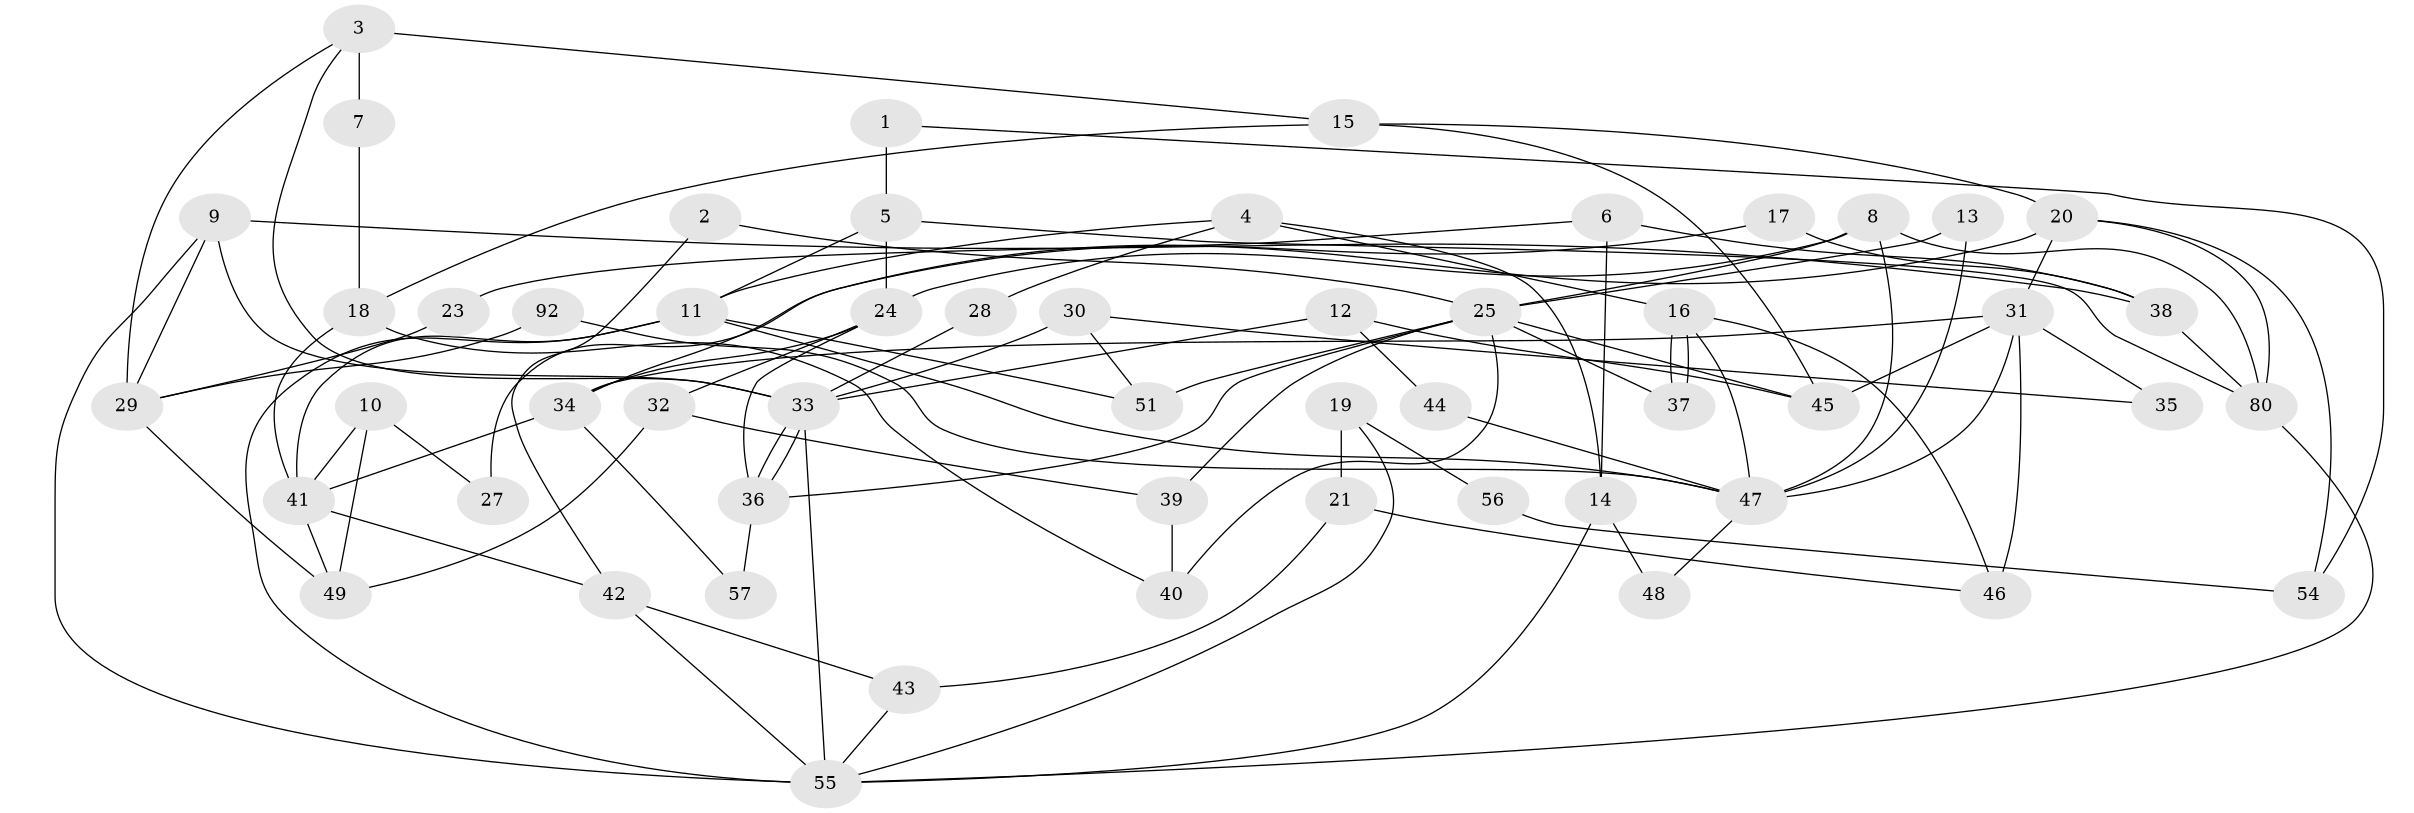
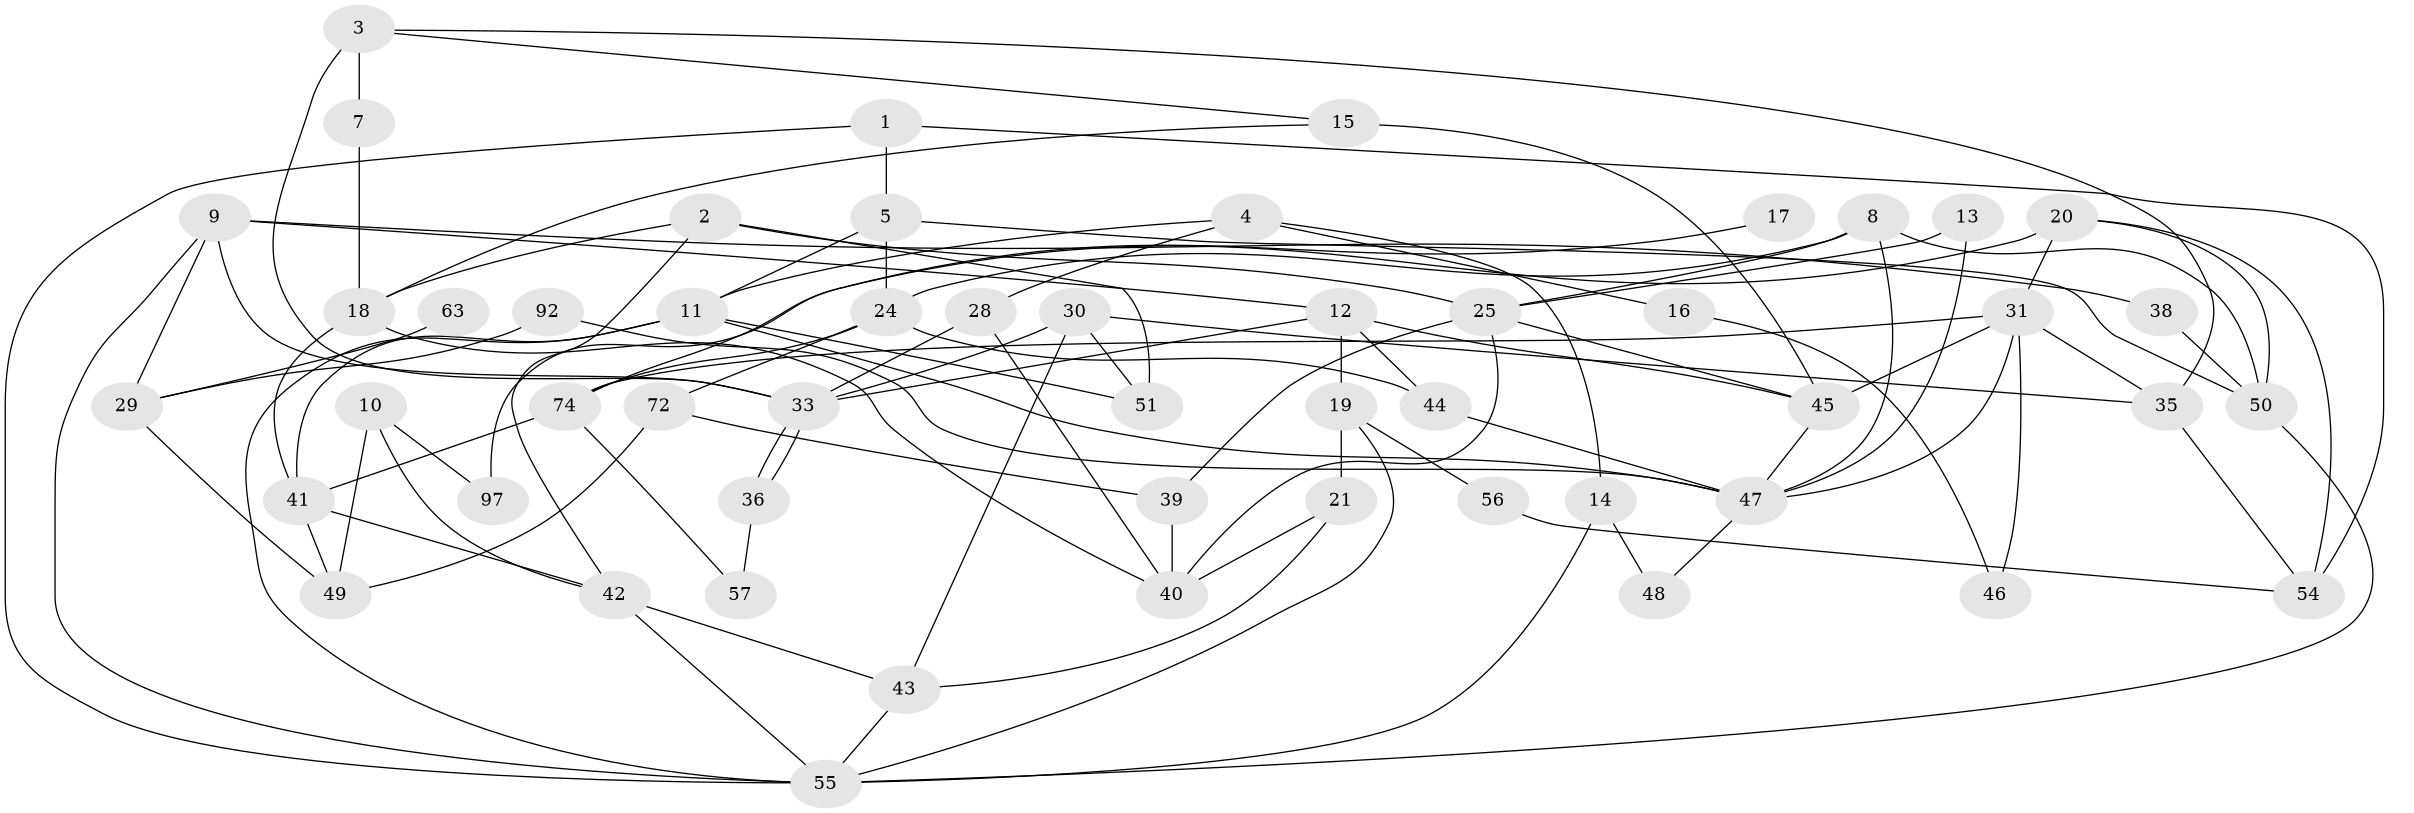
edge "15" -- "20": removed
edge "3" -- "29": now "3" -- "35"
node "6": removed
edge "2" -- "18": added
edge "9" -- "12": added
edge "17" -- "38": removed
node "23": label "23" -> "63"
edge "12" -- "19": added
edge "25" -- "51": now "2" -- "51"
edge "24" -- "36": now "24" -- "44"
edge "16" -- "47": now "45" -- "47"
node "34": label "34" -> "74"
node "32": label "32" -> "72"
node "37": removed
node "80": label "80" -> "50"
edge "28" -- "40": added
edge "25" -- "36": removed
edge "10" -- "41": now "10" -- "42"
node "27": label "27" -> "97"
edge "35" -- "54": added
edge "30" -- "43": added
edge "21" -- "46": now "21" -- "40"
edge "33" -- "55": now "1" -- "55"
